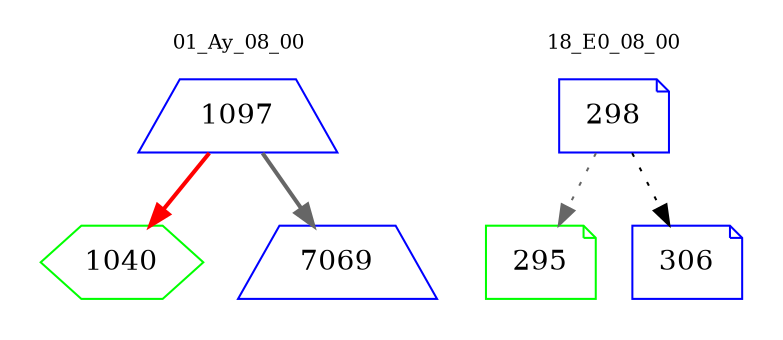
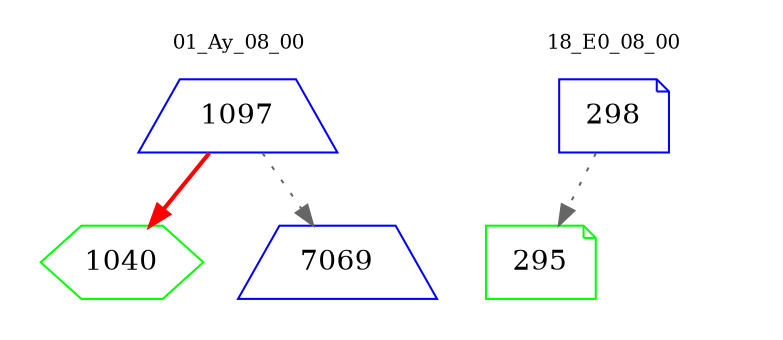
edge "1097" -> "7069": style bold -> dotted
node "306": removed
